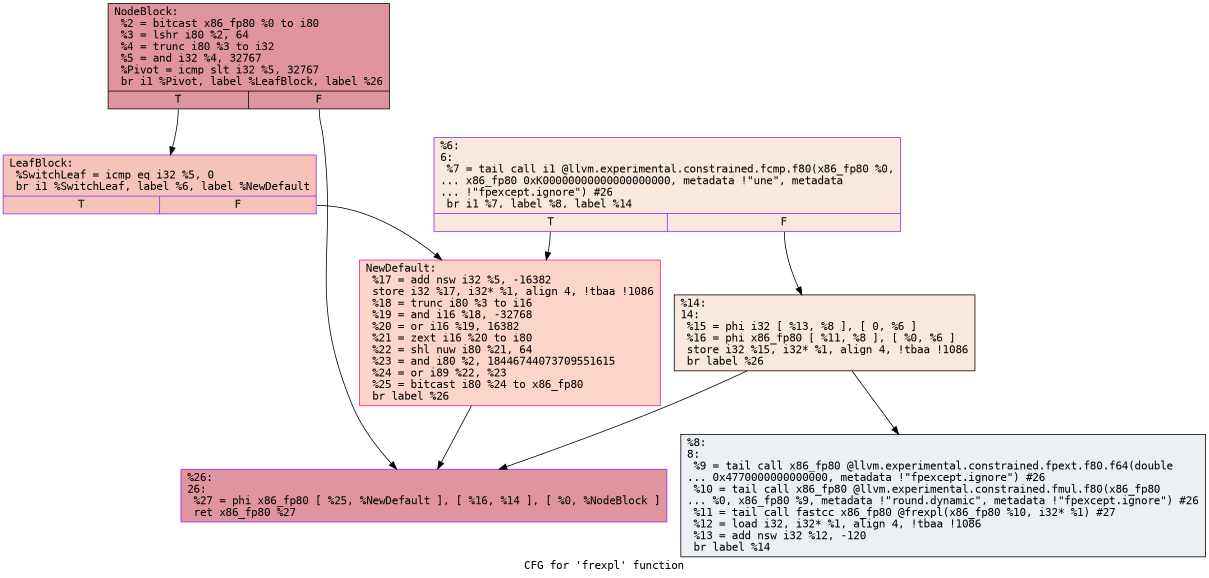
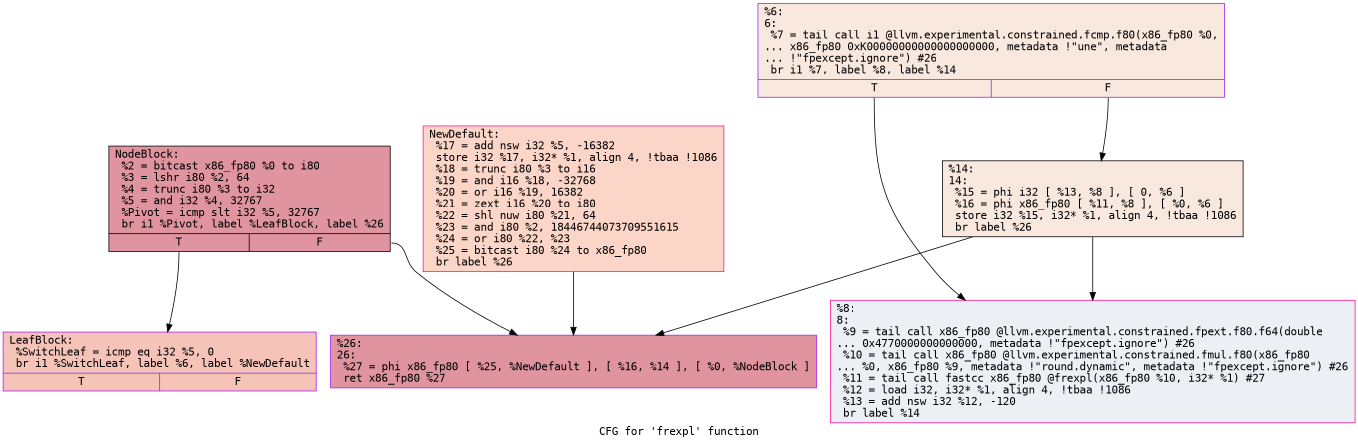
edge "LeafBlock:" -> "NewDefault:": removed
edge "%6:" -> "NewDefault:": now "%6:" -> "%8:"
node "NewDefault:": text "%24 = or i89 %22, %23" -> "%24 = or i80 %22, %23"
node "%8:": color black -> deeppink
